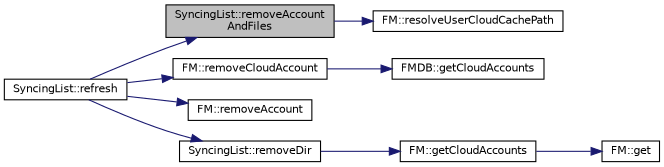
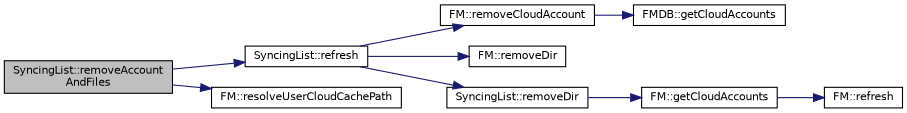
edge "SyncingList::refresh" -> "SyncingList::removeAccount AndFiles": reversed
node "FM::removeAccount": label "FM::removeAccount" -> "FM::removeDir"
node "FM::get": label "FM::get" -> "FM::refresh"
